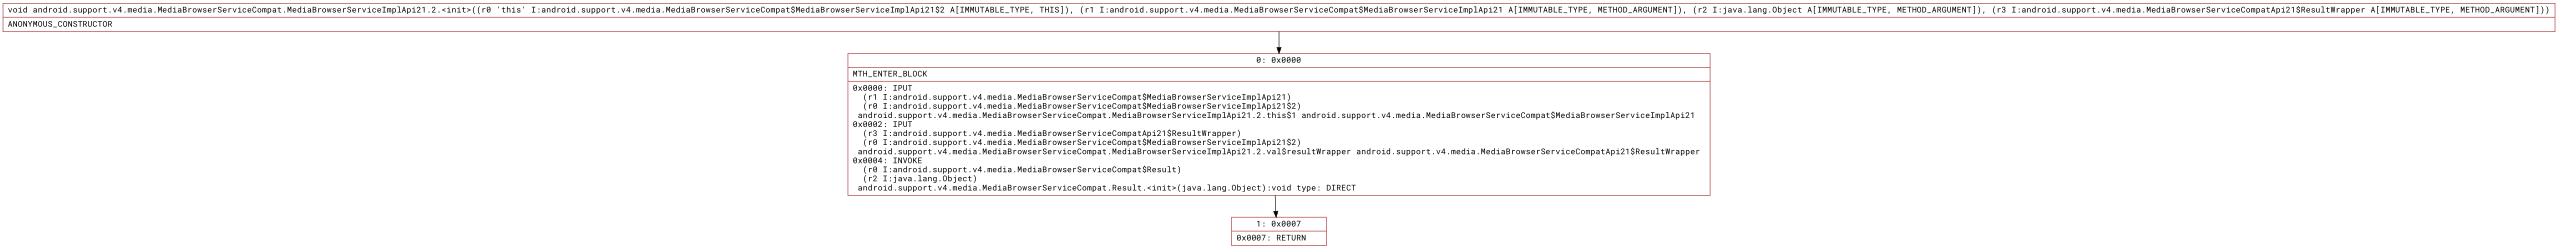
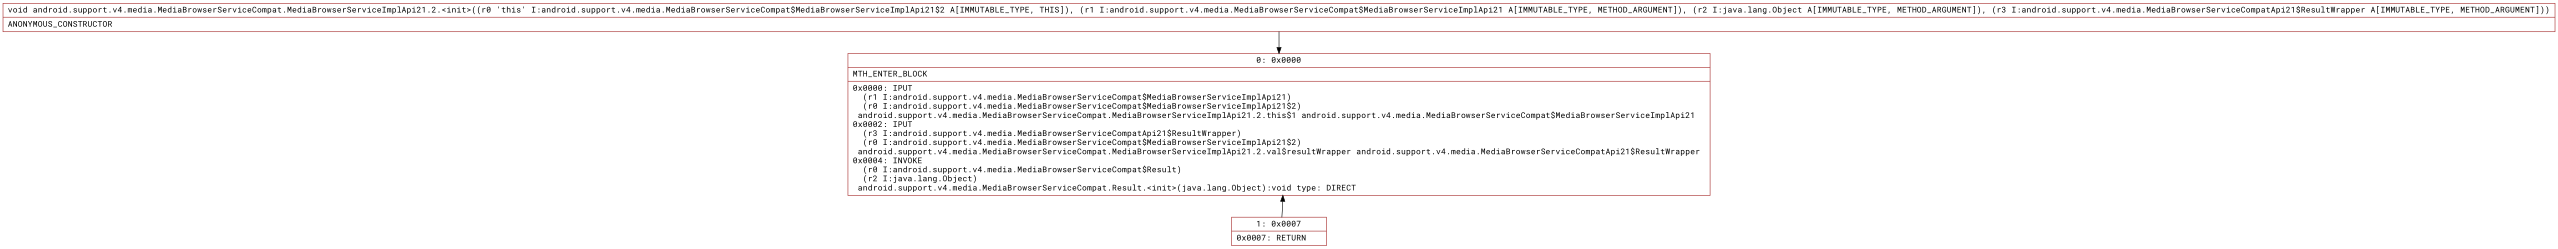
edge "0: 0x0000" -> "1: 0x0007": reversed
